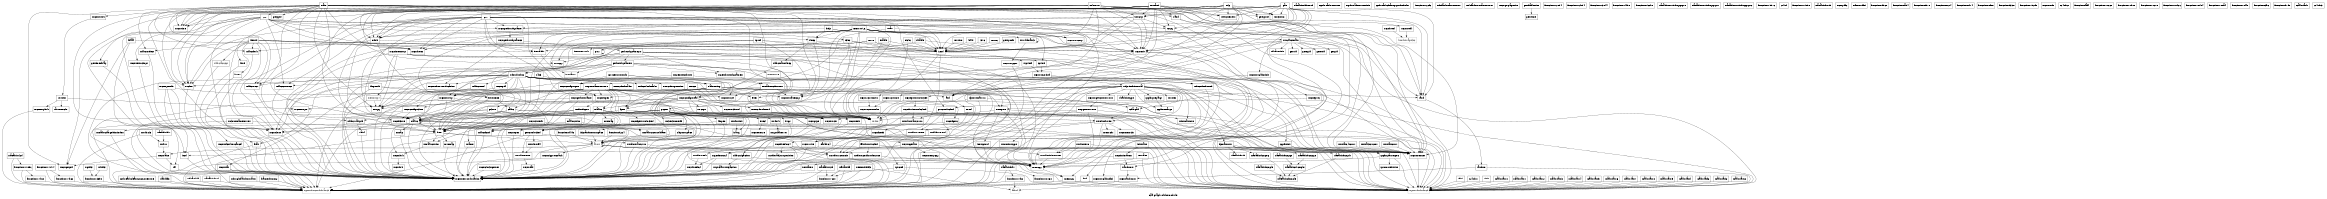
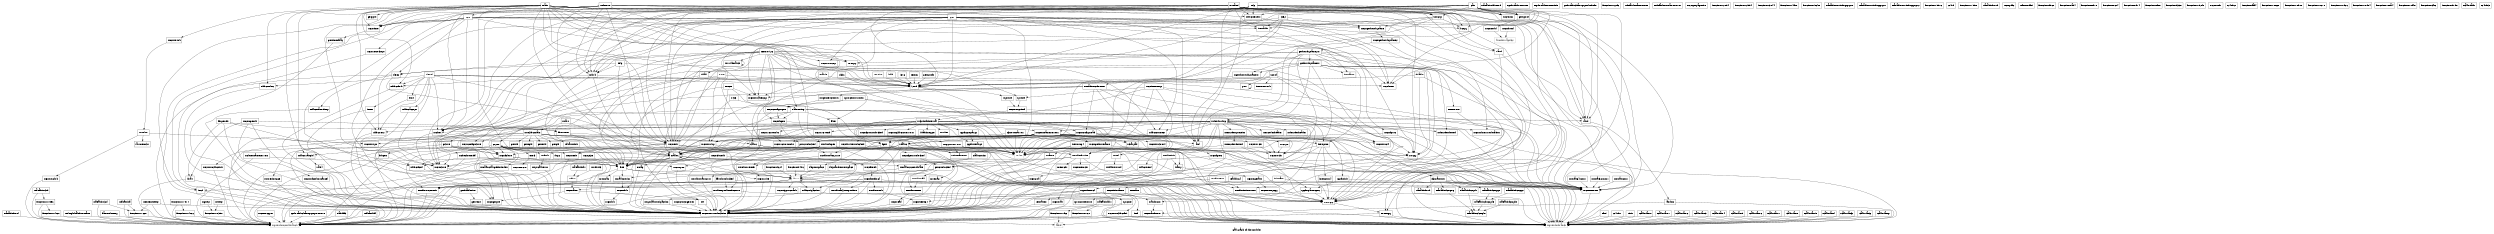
edge "__GI_gethostbyname" -> "_352": reversed
edge "strwildmatch" -> "__GI_toupper": now "strwildmatch" -> "killall"
node "__libc_accept": fontcolor gray50 -> black
edge "__open_etc_hosts" -> "__read_etc_hosts_r": reversed
edge "__open_nameservers" -> "__GI_fopen": reversed
node "inet_ntop4": fontcolor gray50 -> black
node "__GI_strrchr": added
edge "__udivsi3" -> "__pseudo_cond_branch": removed
edge "getrlimit" -> "__GI___errno_location": added
